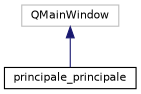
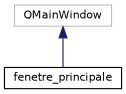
node "principale_principale": label "principale_principale" -> "fenetre_principale"
